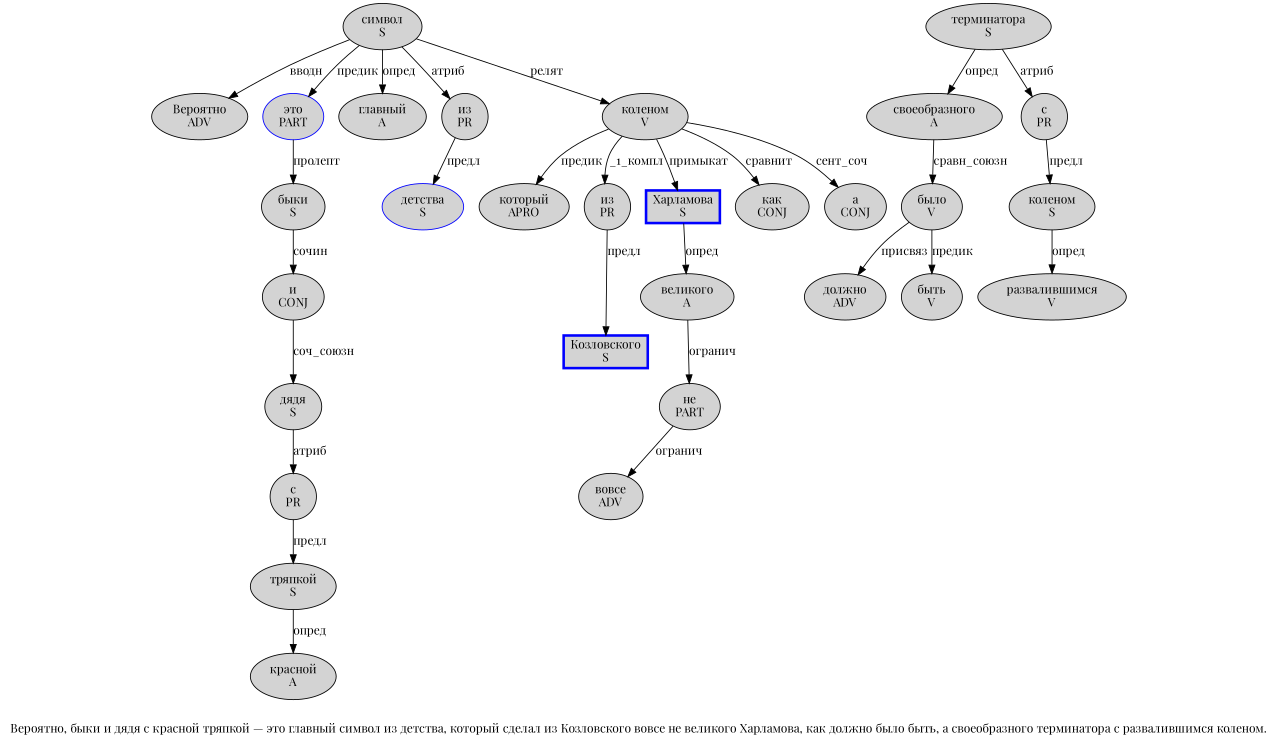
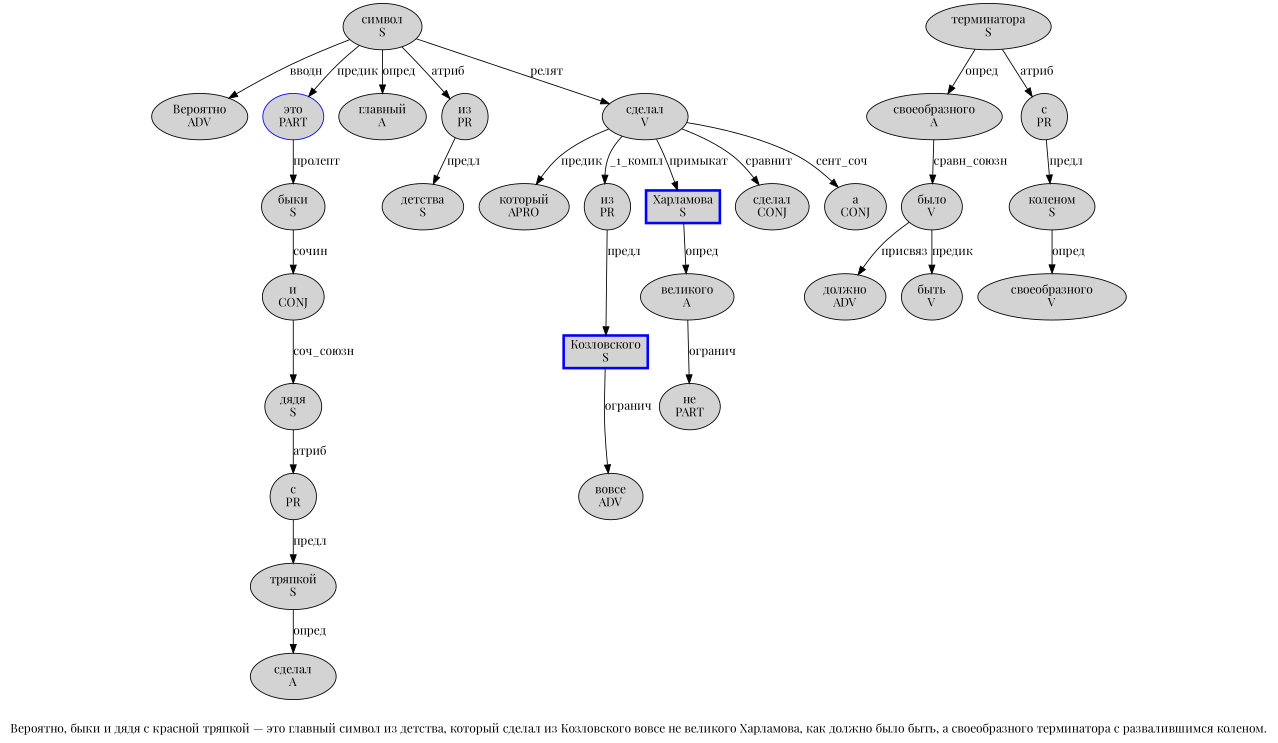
node "коленом V": label "коленом V" -> "сделал V"
node "детства S": color blue -> black
node "как CONJ": label "как CONJ" -> "сделал CONJ"
node "развалившимся V": label "развалившимся V" -> "своеобразного V"
edge "не PART" -> "вовсе ADV": now "Козловского S" -> "вовсе ADV"
node "красной A": label "красной A" -> "сделал A"
